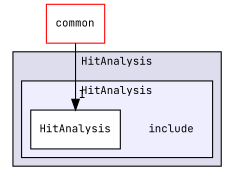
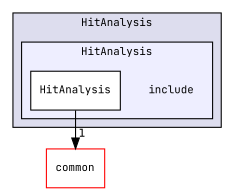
edge "common" -> "HitAnalysis": reversed
